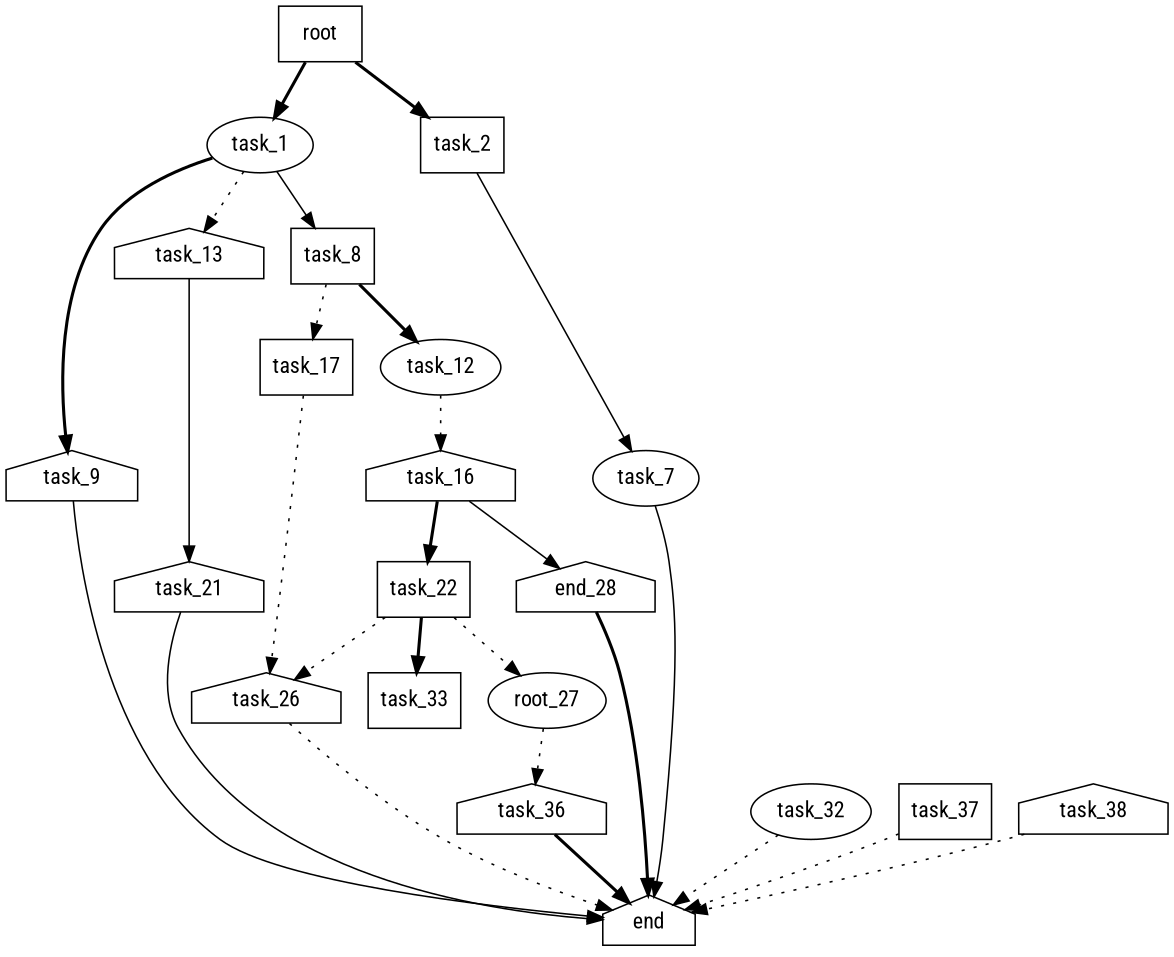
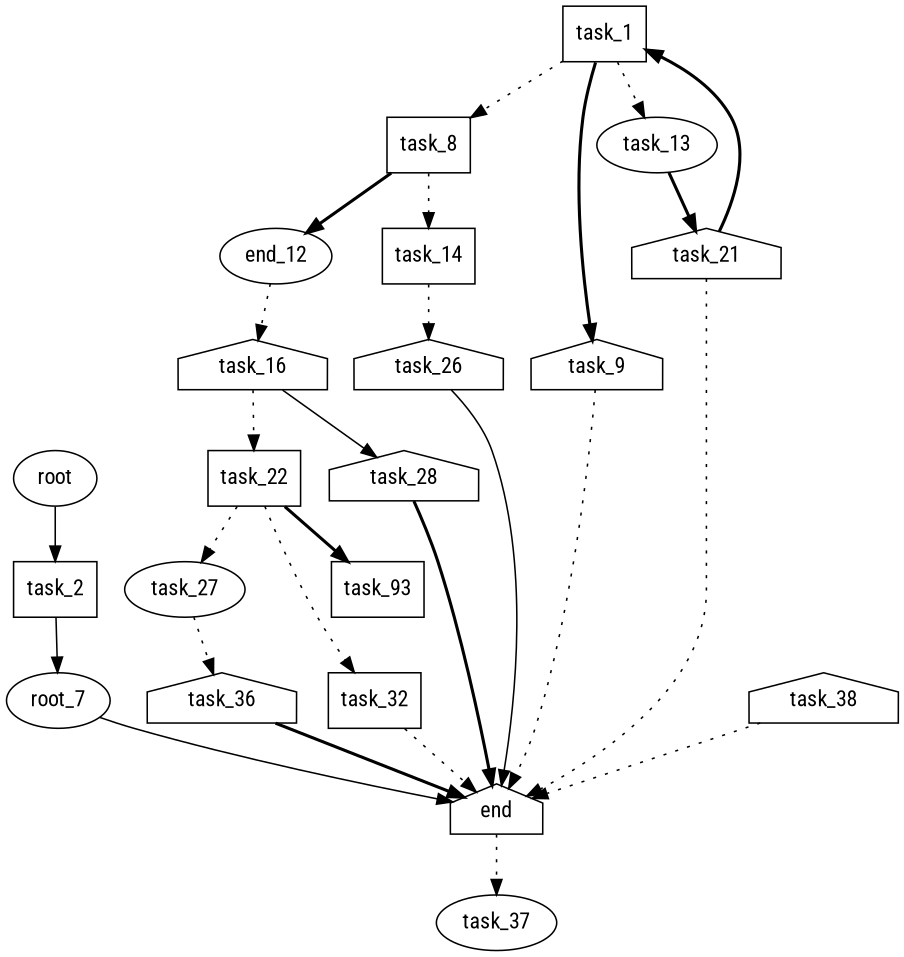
node "root": shape box -> ellipse
edge "root" -> "task_1": now "task_21" -> "task_1"
edge "root" -> "task_2": style bold -> solid
node "task_1": shape ellipse -> box
edge "task_1" -> "task_8": style solid -> dotted
node "task_13": shape house -> ellipse
node "task_17": label "task_17" -> "task_14"
node "task_12": label "task_12" -> "end_12"
edge "task_13" -> "task_21": style solid -> bold
node "task_7": label "task_7" -> "root_7"
edge "task_16" -> "task_22": style bold -> dotted
node "end_28": label "end_28" -> "task_28"
edge "task_22" -> "task_26": now "task_22" -> "task_32"
node "task_33": label "task_33" -> "task_93"
node "root_27": label "root_27" -> "task_27"
node "task_32": shape ellipse -> box
node "task_37": shape box -> ellipse
edge "task_26" -> "end": style dotted -> solid
edge "task_9" -> "end": style solid -> dotted
edge "task_21" -> "end": style solid -> dotted
edge "task_37" -> "end": reversed
